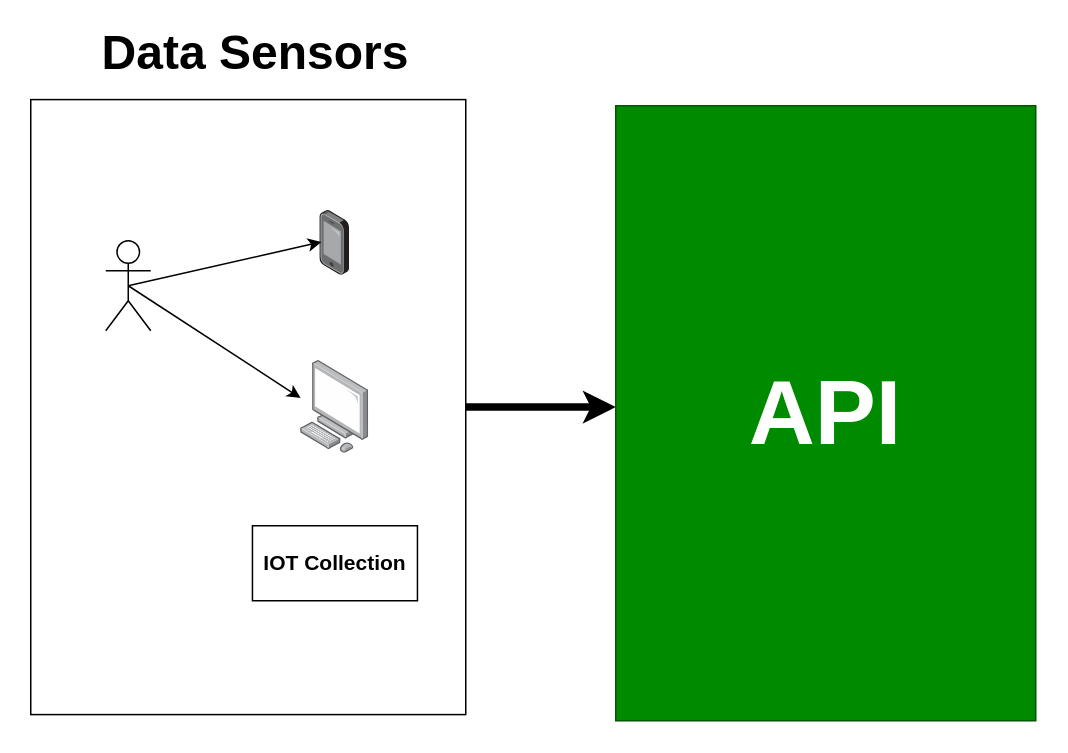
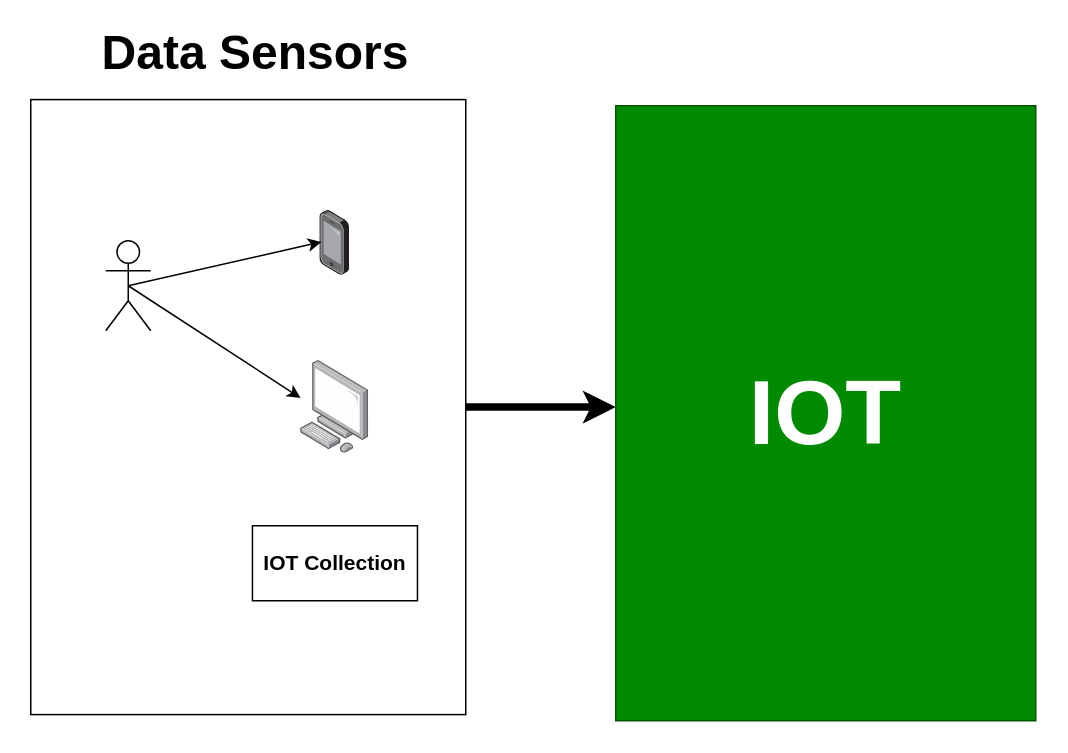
node "API": label "API" -> "IOT"
